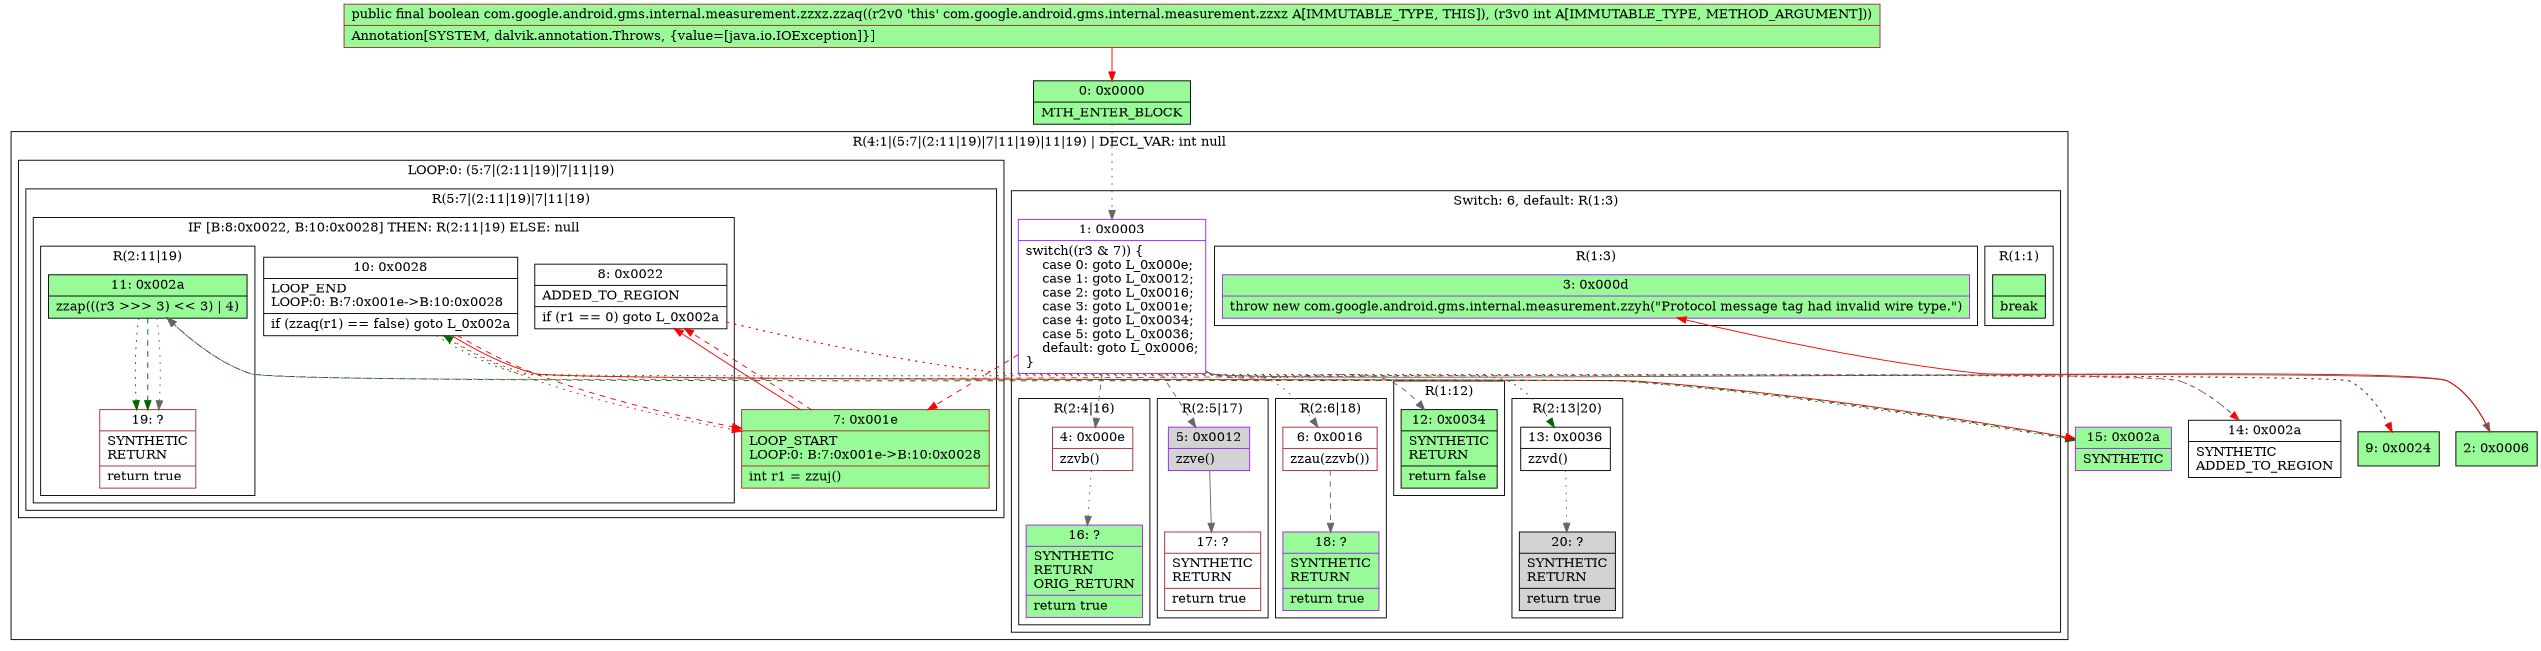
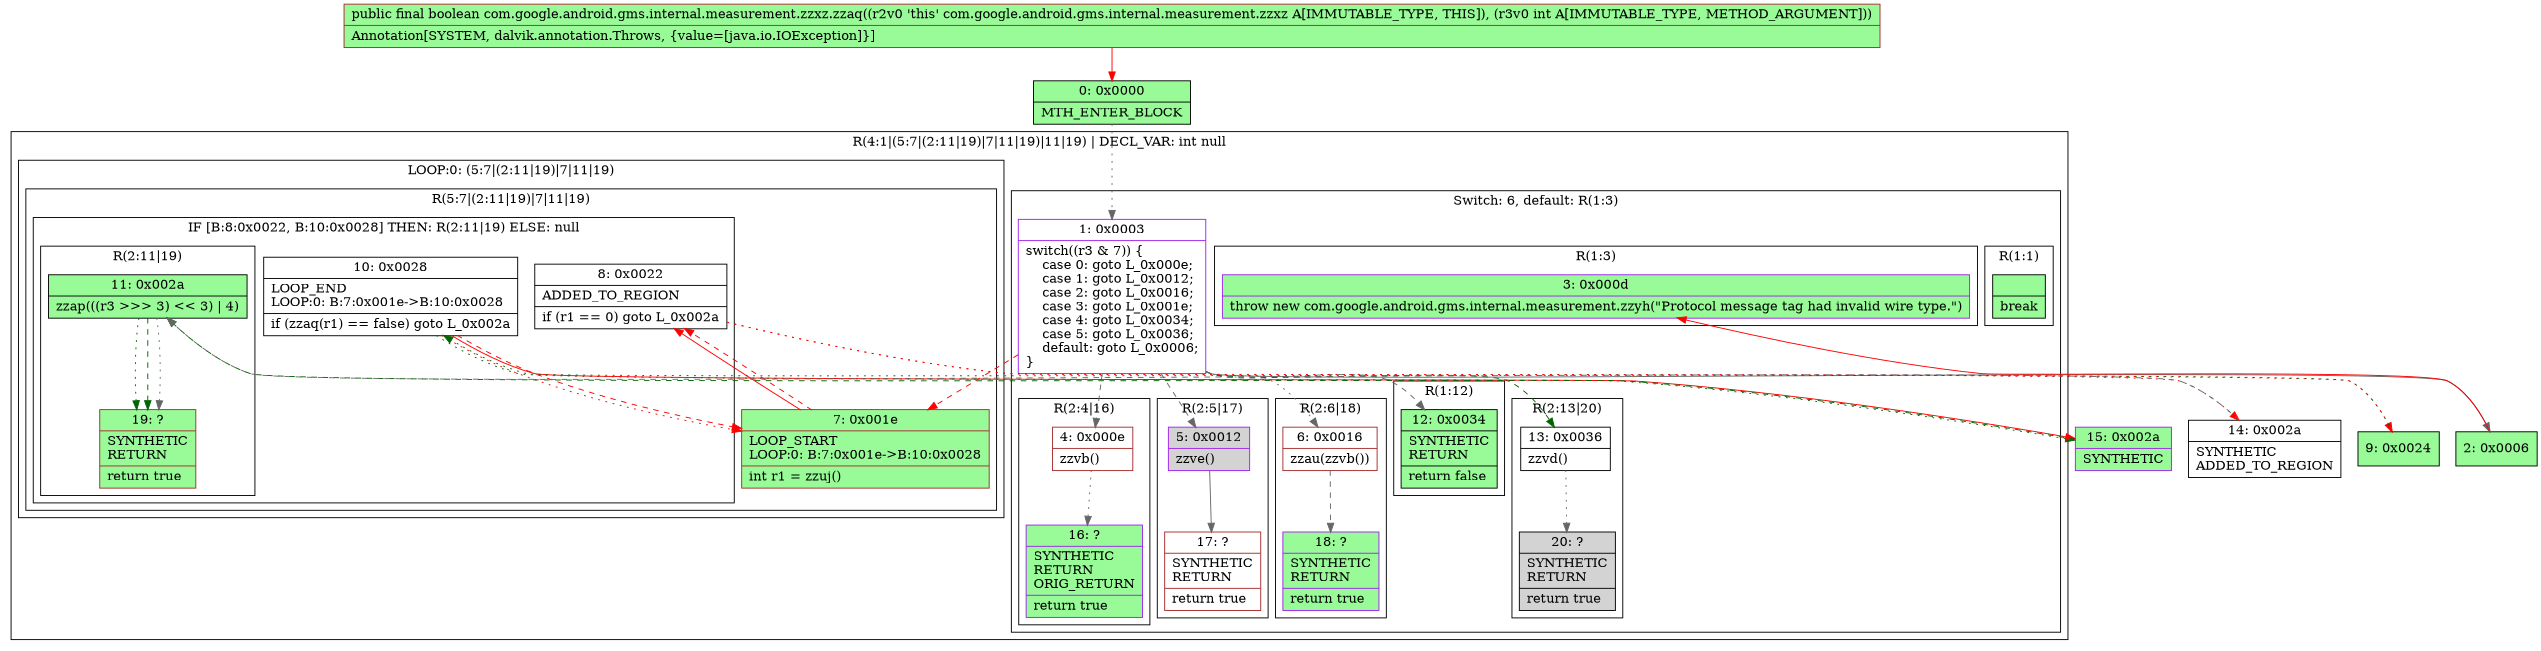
edge "1: 0x0003" -> "13: 0x0036": style dotted -> dashed
node "19: ?": fillcolor white -> palegreen
